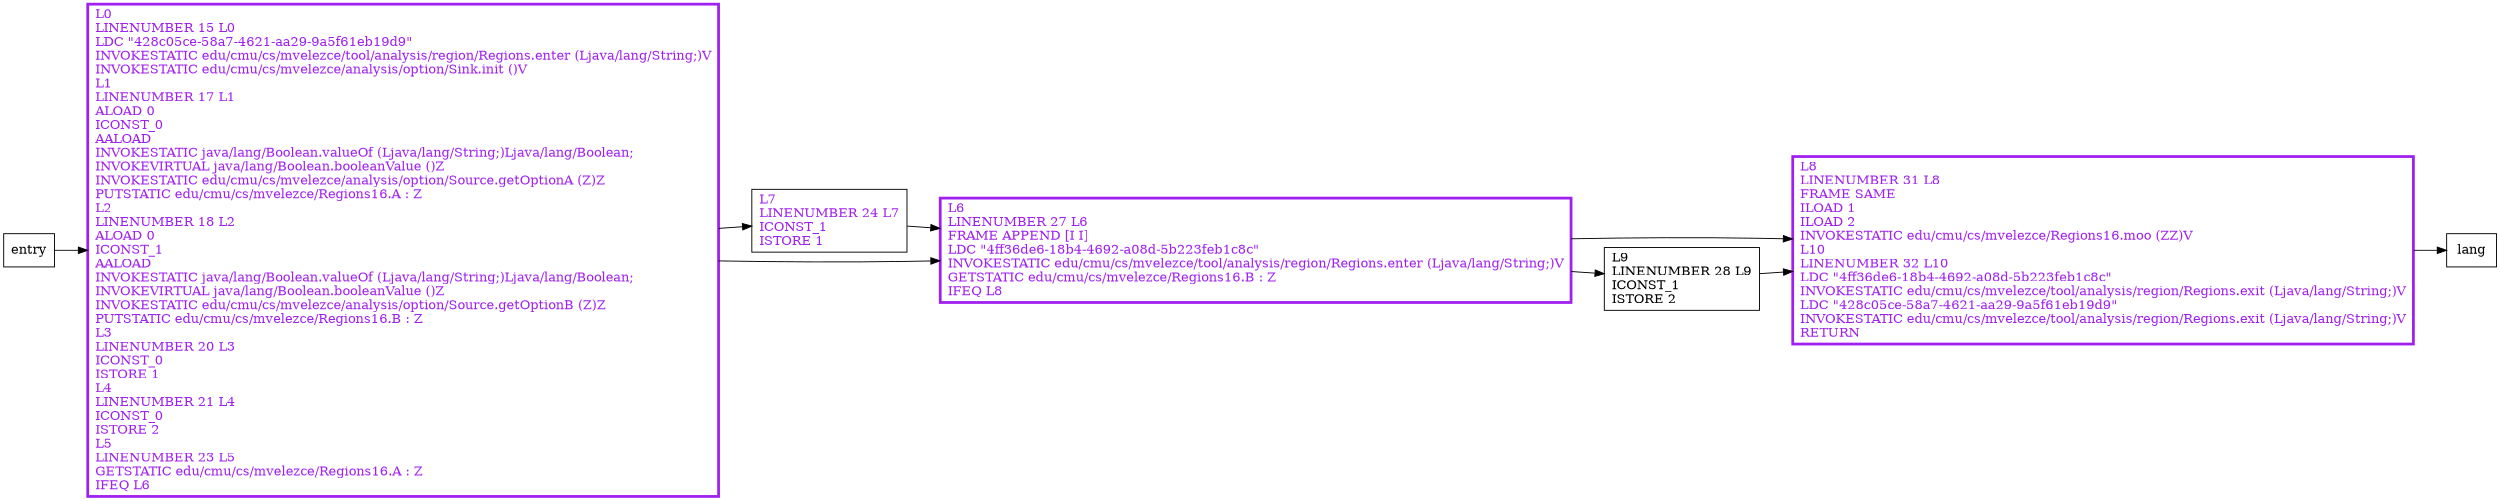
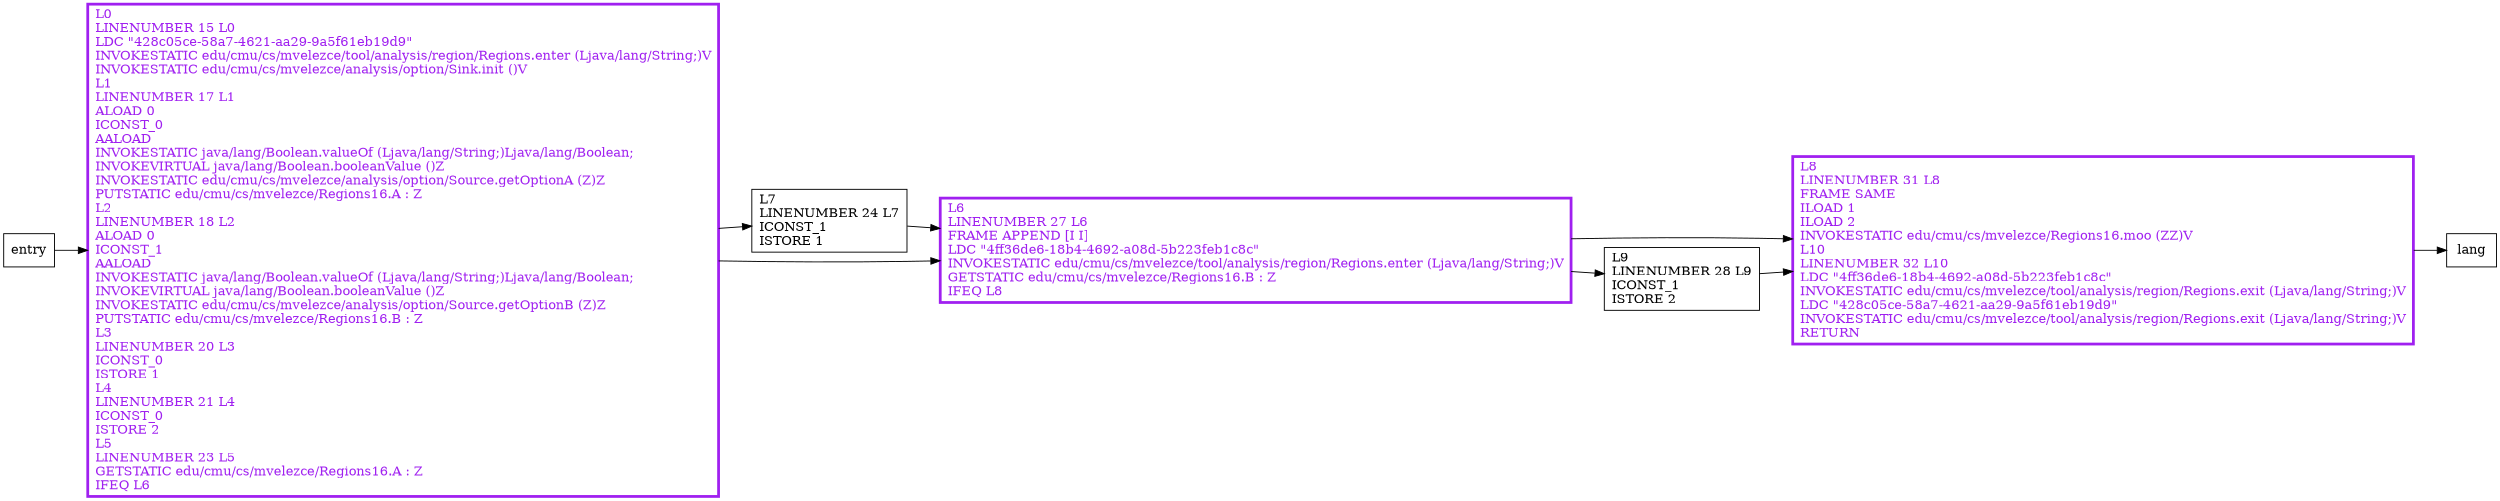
node "L7 LINENUMBER 24 L7 ICONST_1 ISTORE 1": fontcolor purple -> black
